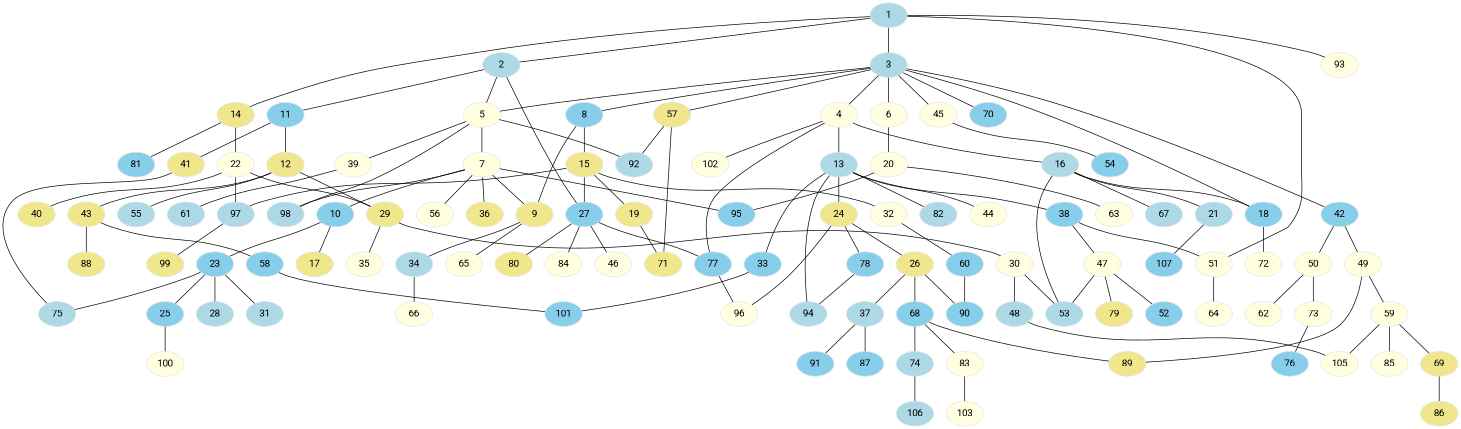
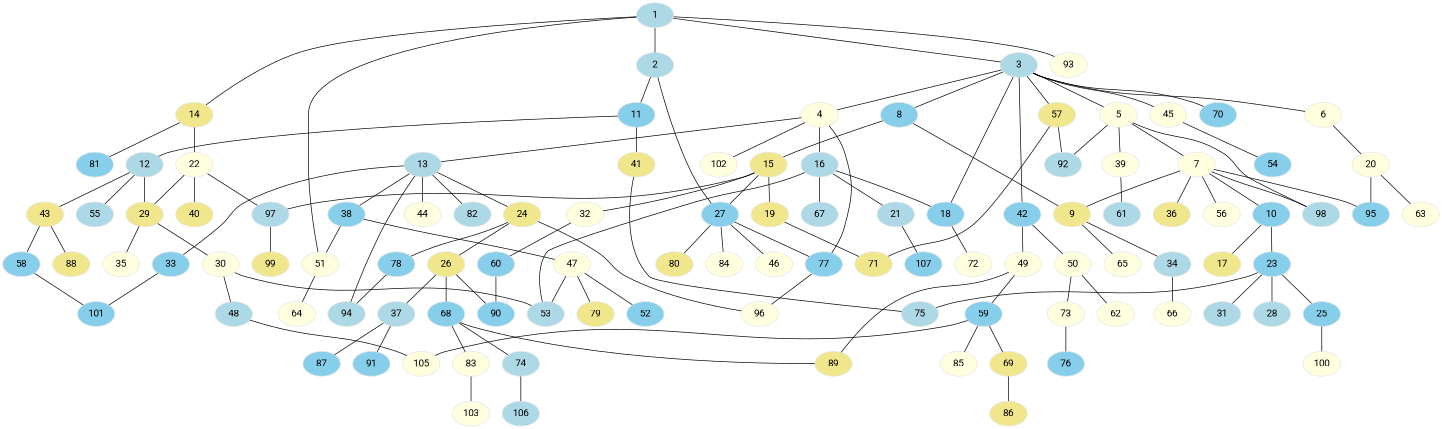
edge "2" -- "5": removed
node "12": fillcolor khaki -> lightblue
node "59": fillcolor lightyellow -> skyblue
